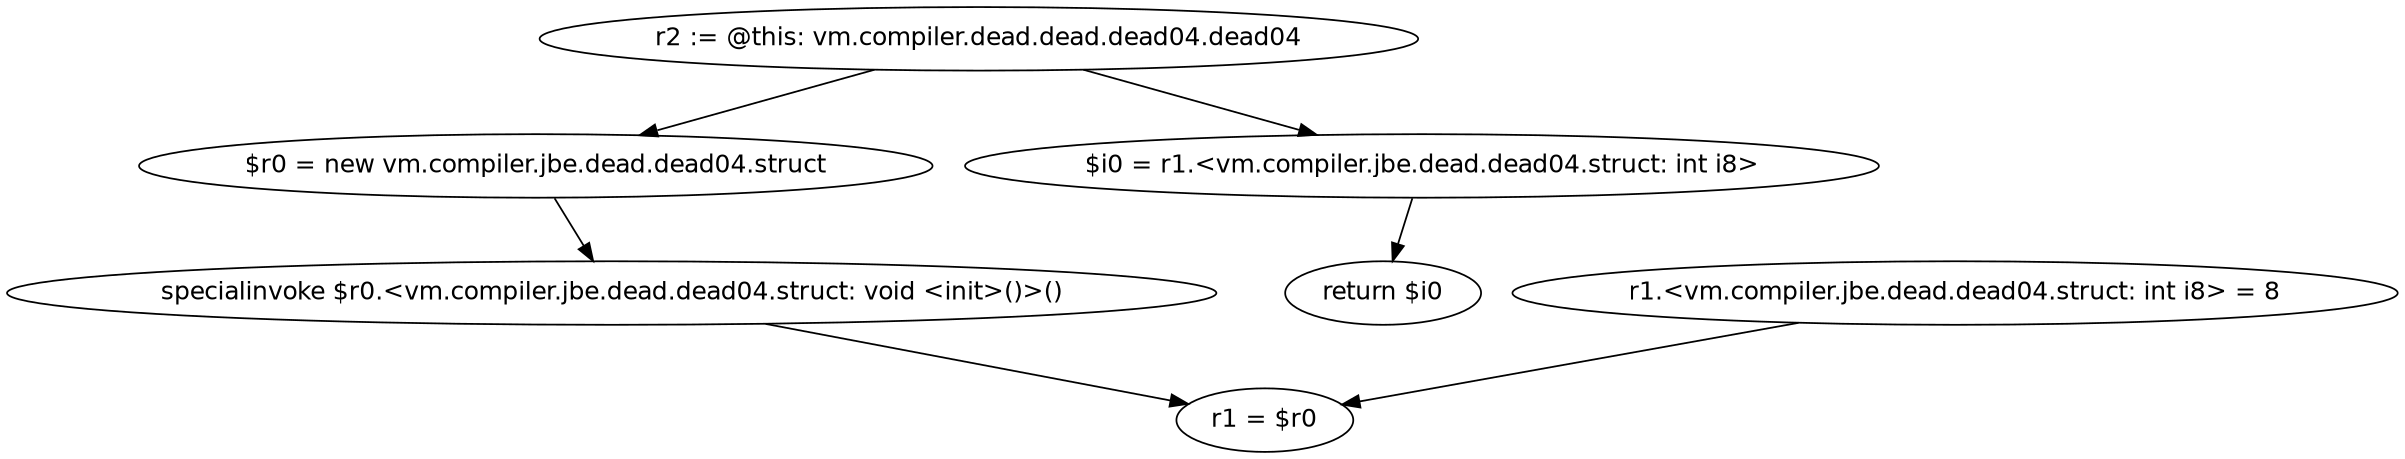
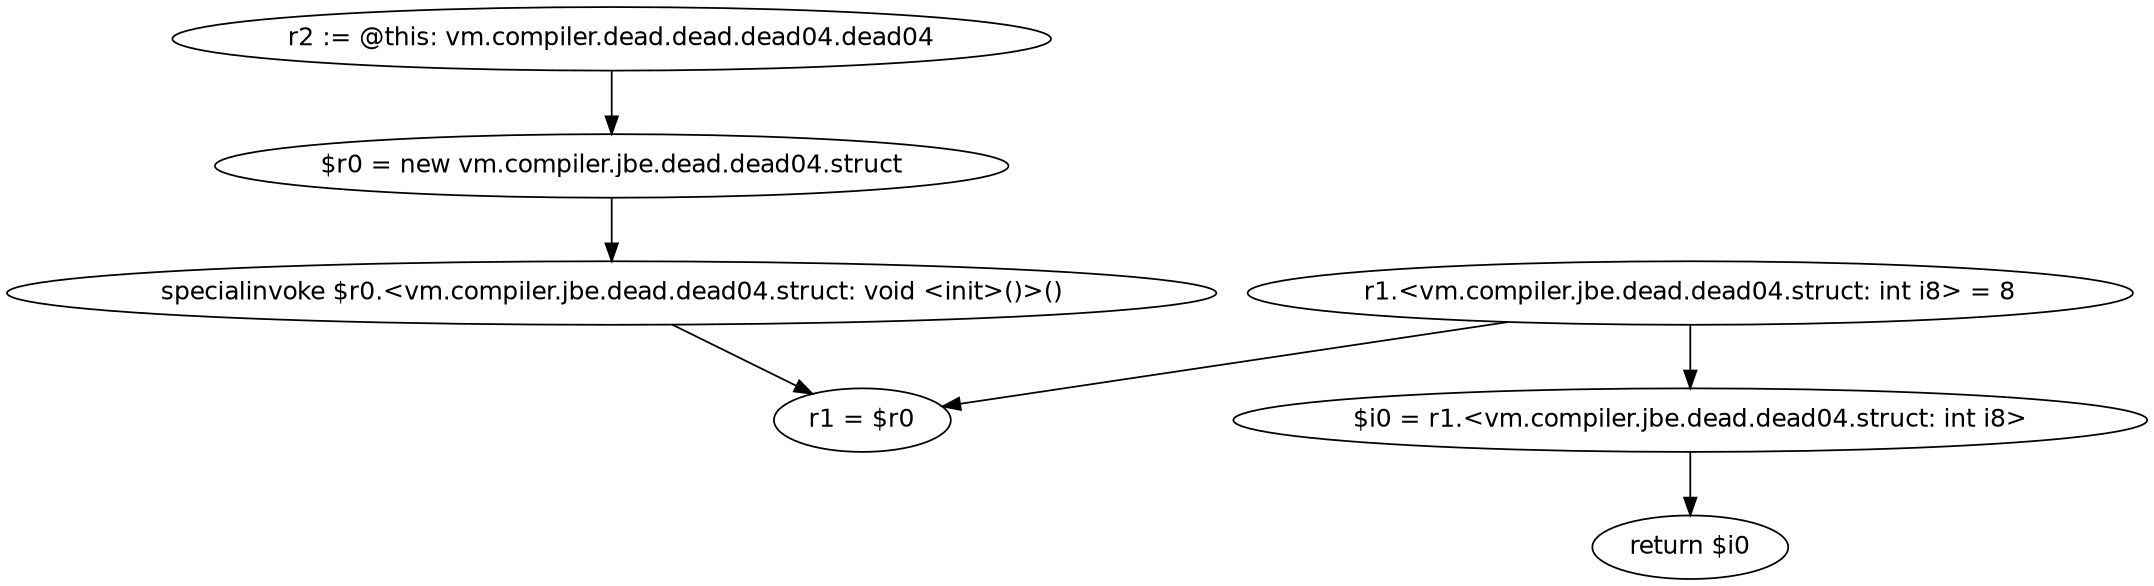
edge "r2 := @this: vm.compiler.dead.dead.dead04.dead04" -> "$i0 = r1.<vm.compiler.jbe.dead.dead04.struct: int i8>": now "r1.<vm.compiler.jbe.dead.dead04.struct: int i8> = 8" -> "$i0 = r1.<vm.compiler.jbe.dead.dead04.struct: int i8>"
